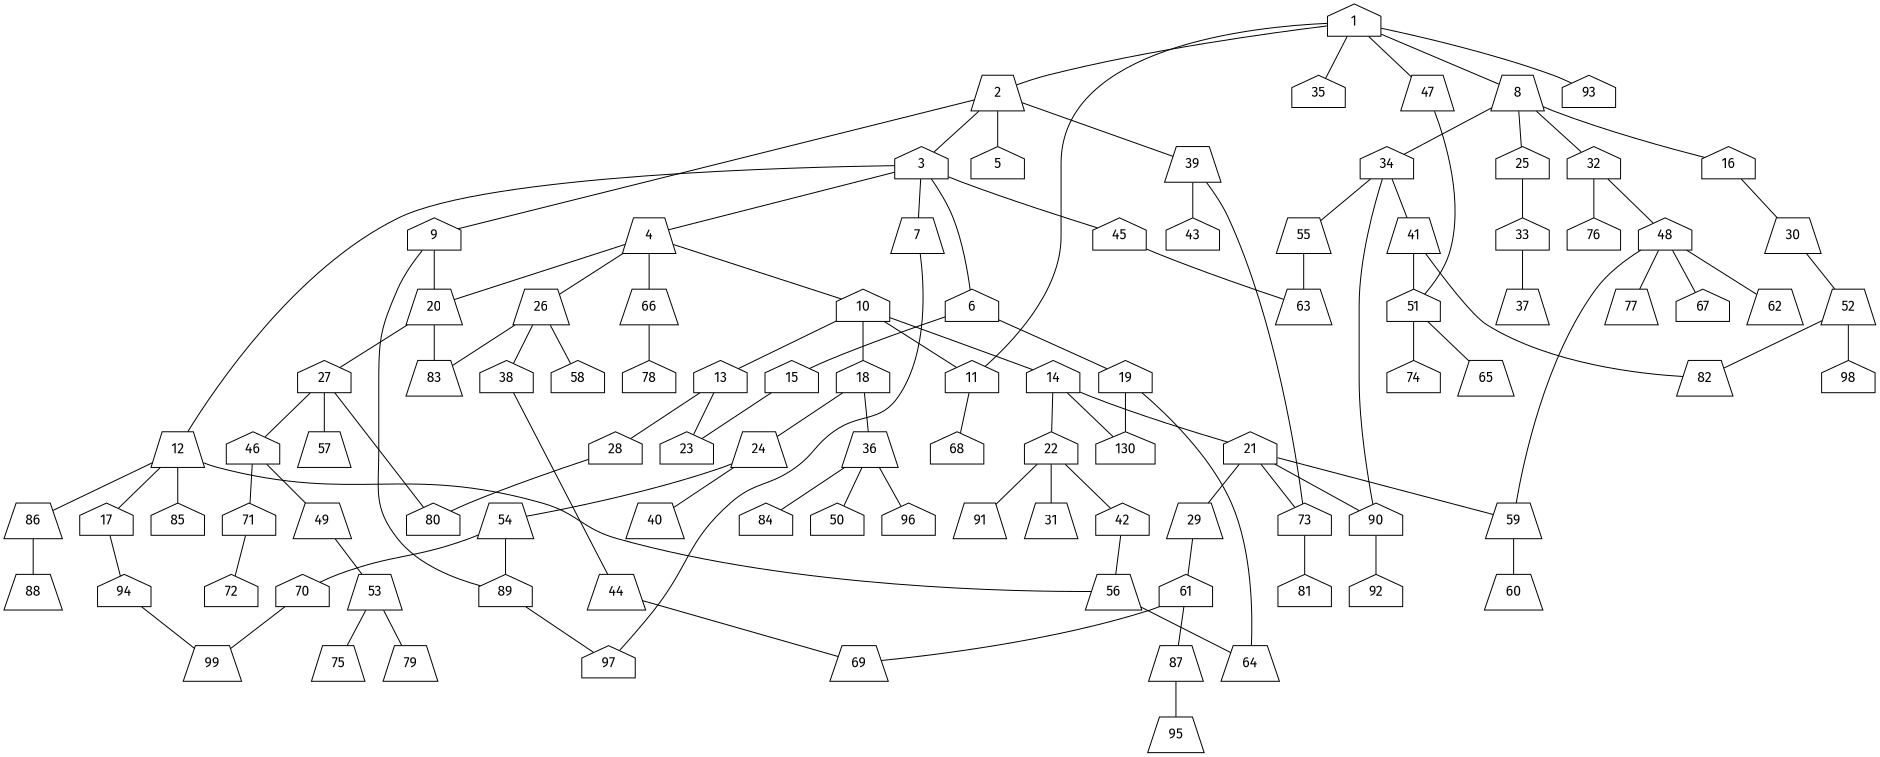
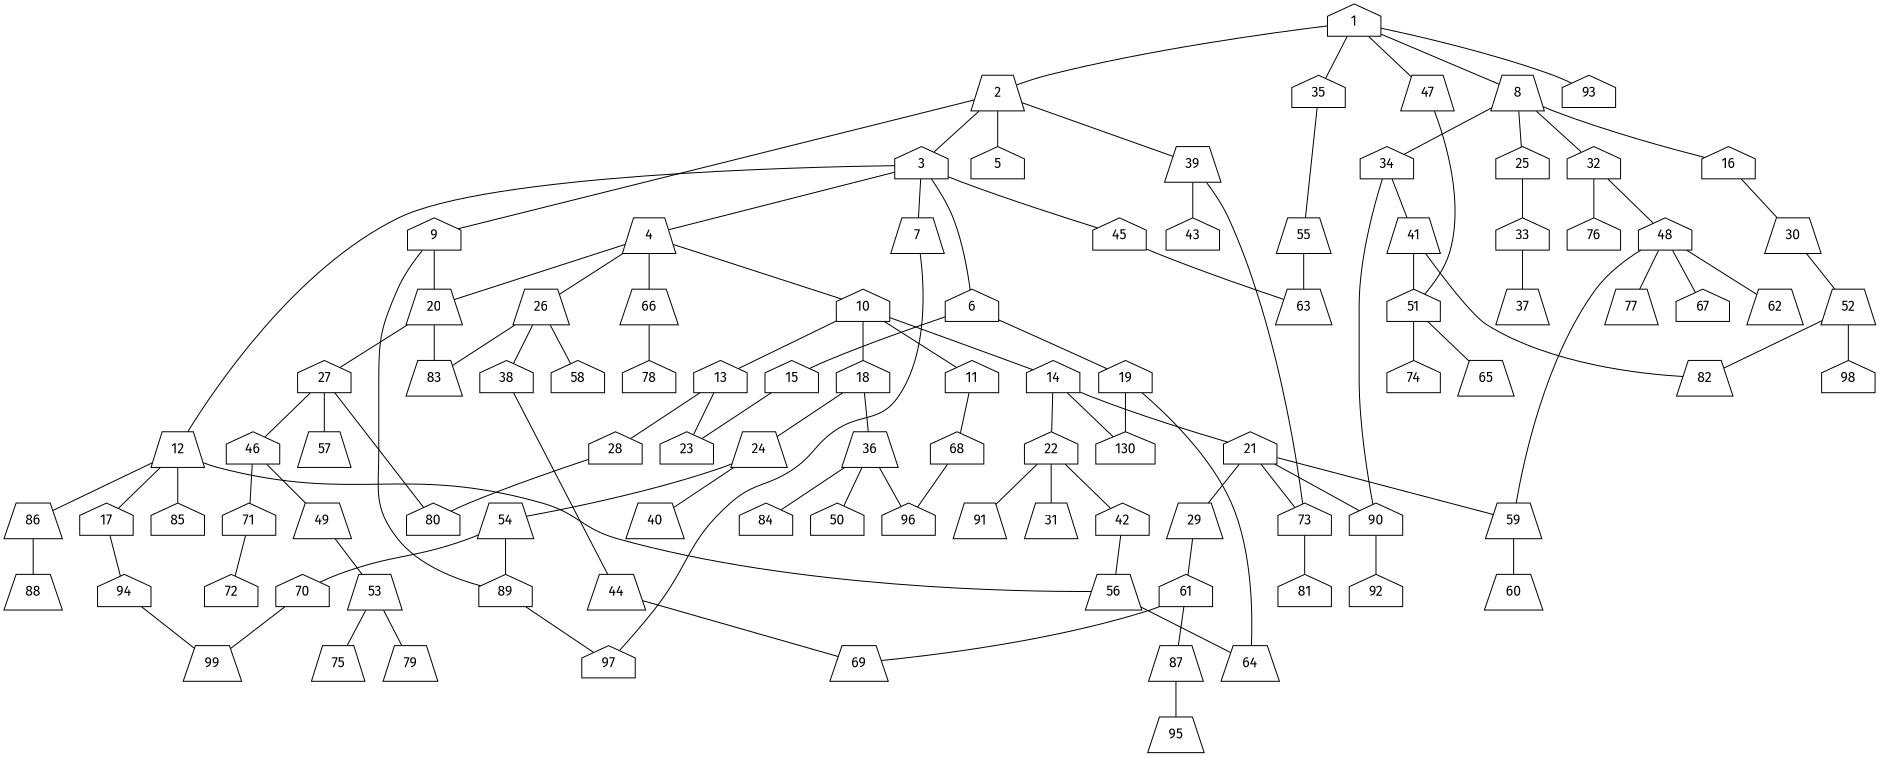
edge "1" -- "11": removed
edge "34" -- "55": now "35" -- "55"
edge "68" -- "96": added
